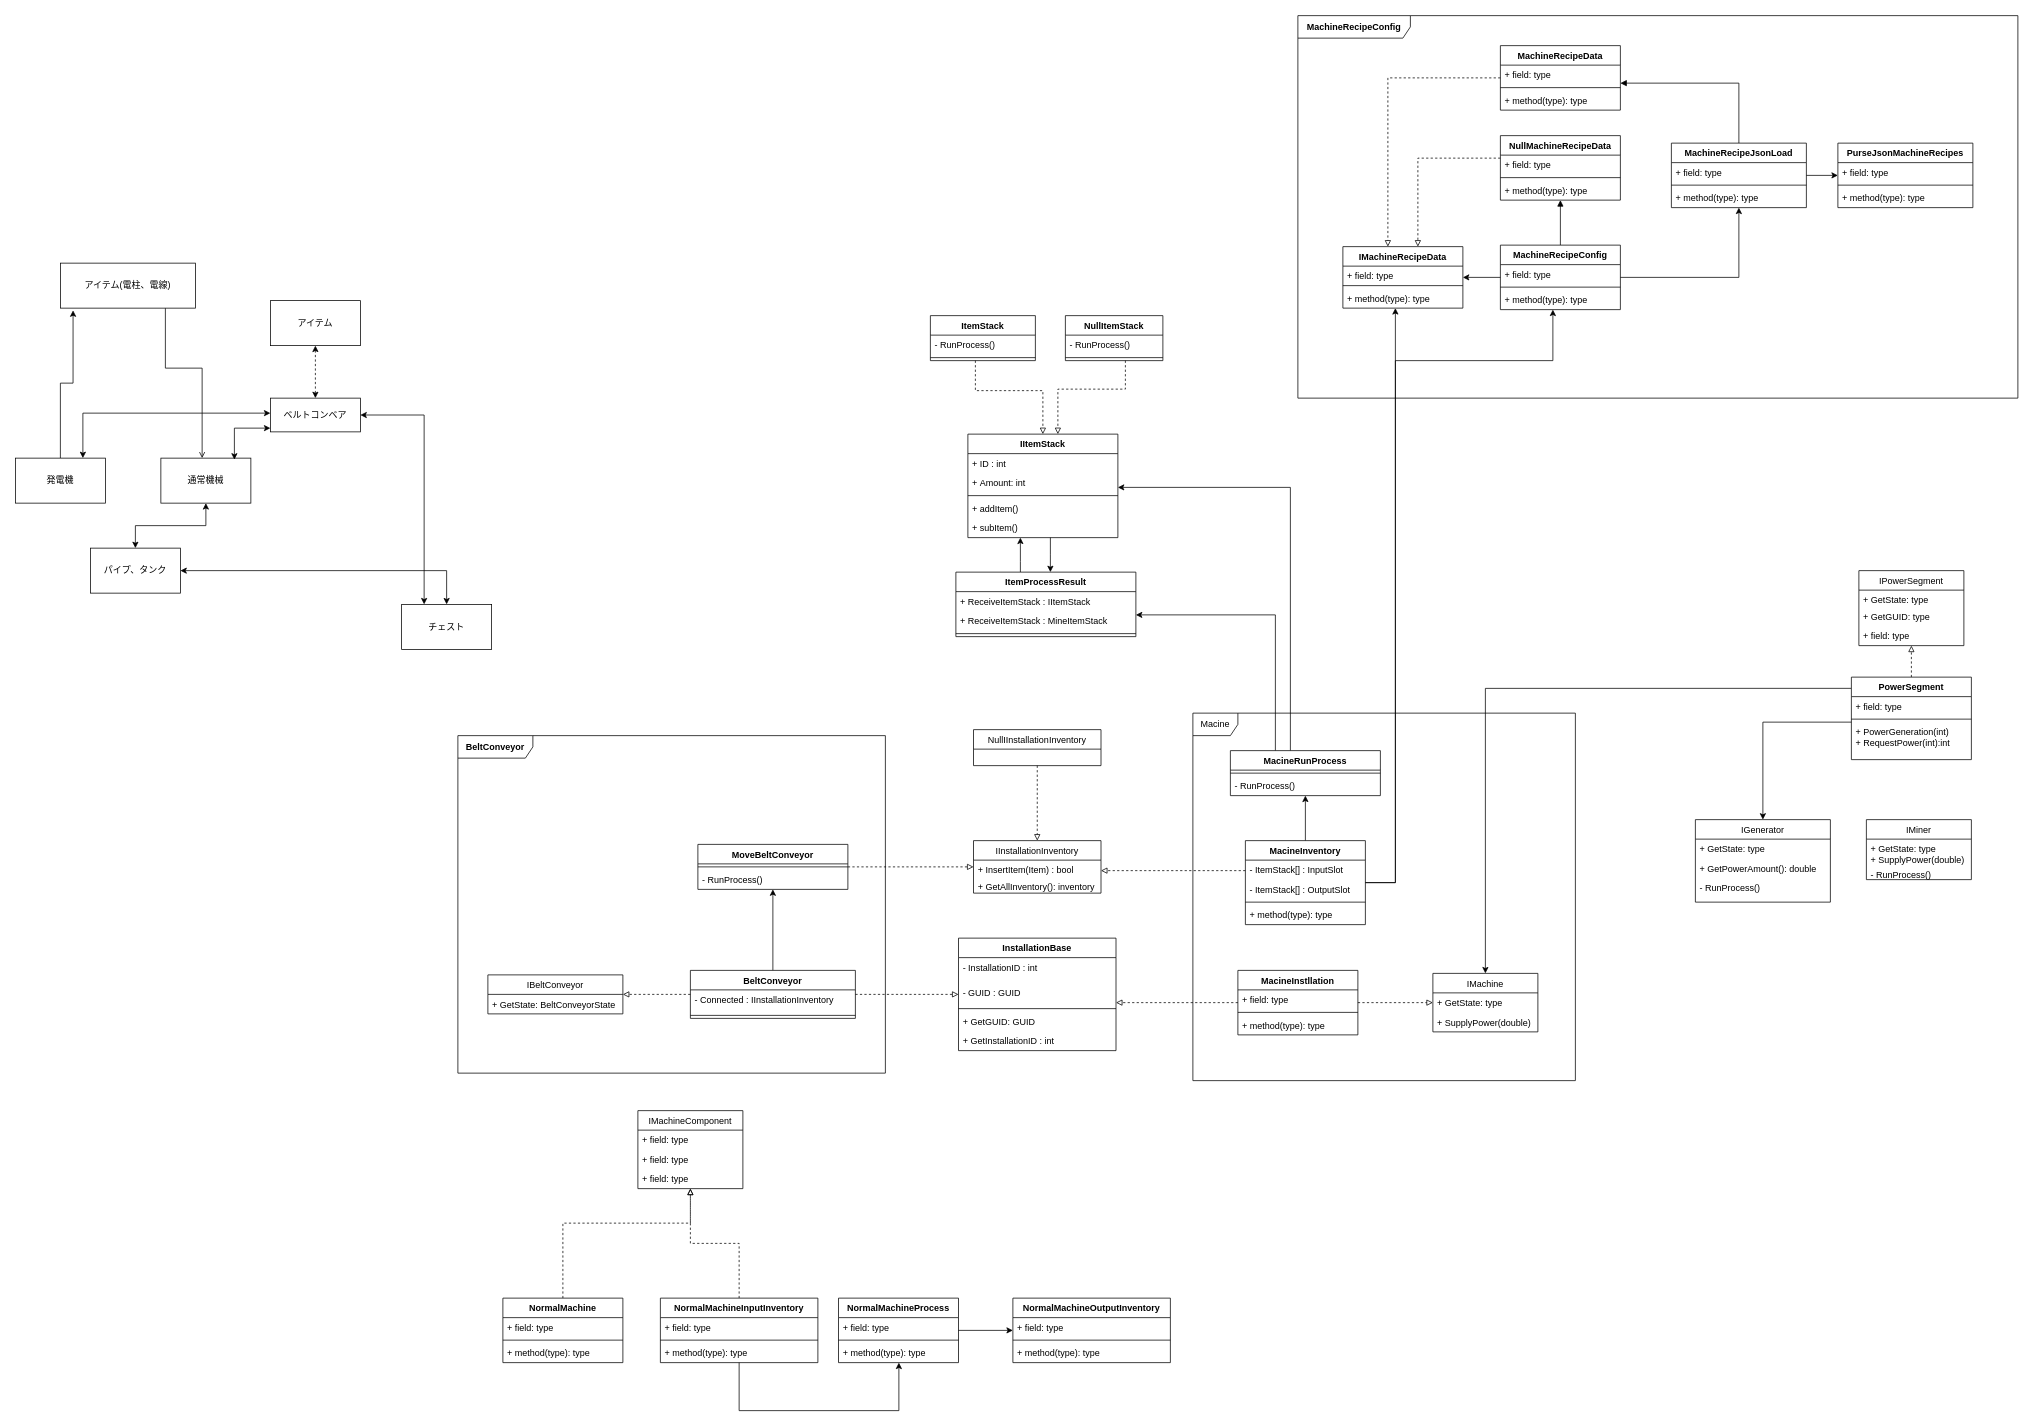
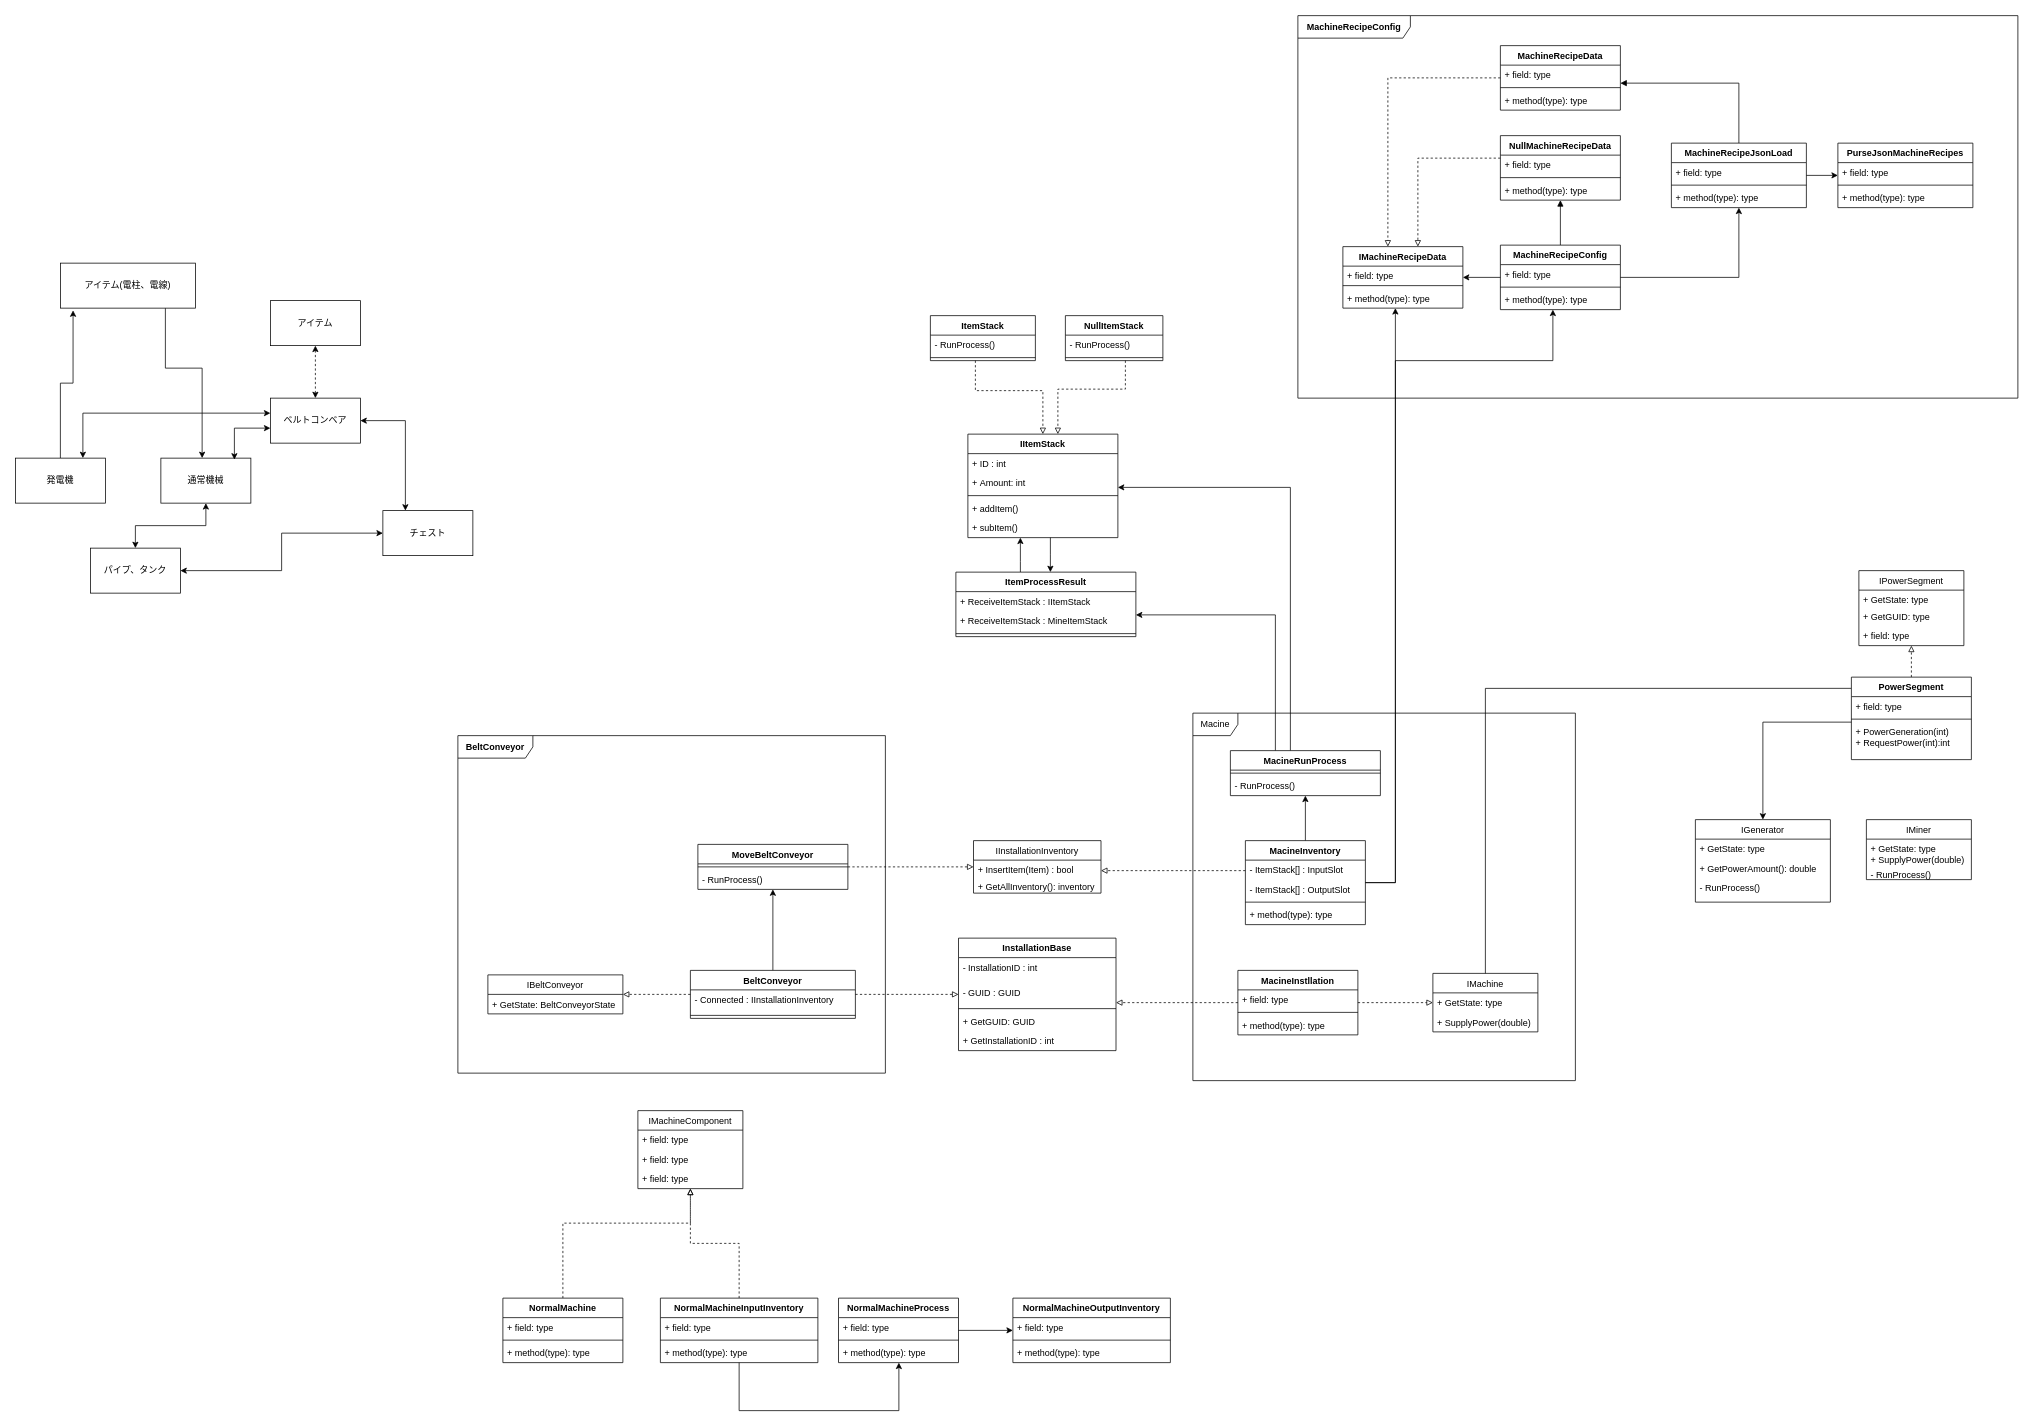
node "ベルトコンベア": size 90x34 -> 90x45
edge "アイテム(電柱、電線)" -> "通常機械": arrowhead open -> classic
node "チェスト": moved (447, 627) -> (428, 533)
node "NullIInstallationInventory": removed
edge "NullIInstallationInventory" -> "IInstallationInventory": removed
edge "PowerSegment" -> "IMachine": arrowhead classic -> none
